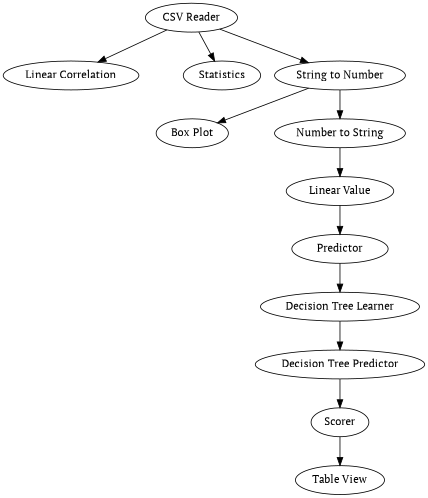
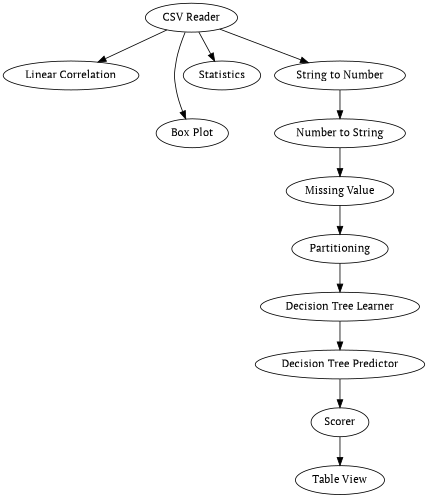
edge "String to Number" -> "Box Plot": now "CSV Reader" -> "Box Plot"
node "Linear Value": label "Linear Value" -> "Missing Value"
node "Predictor": label "Predictor" -> "Partitioning"
